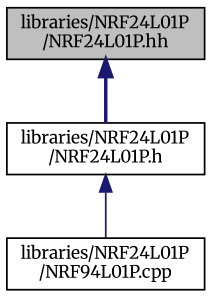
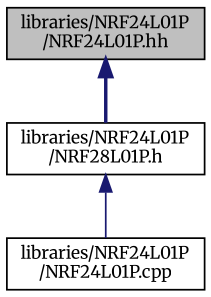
node "libraries/NRF24L01P /NRF24L01P.h": label "libraries/NRF24L01P /NRF24L01P.h" -> "libraries/NRF24L01P /NRF28L01P.h"
node "libraries/NRF24L01P /NRF94L01P.cpp": label "libraries/NRF24L01P /NRF94L01P.cpp" -> "libraries/NRF24L01P /NRF24L01P.cpp"
